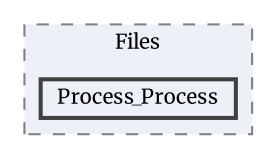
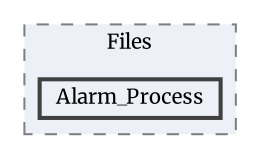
node "Process_Process": label "Process_Process" -> "Alarm_Process"
